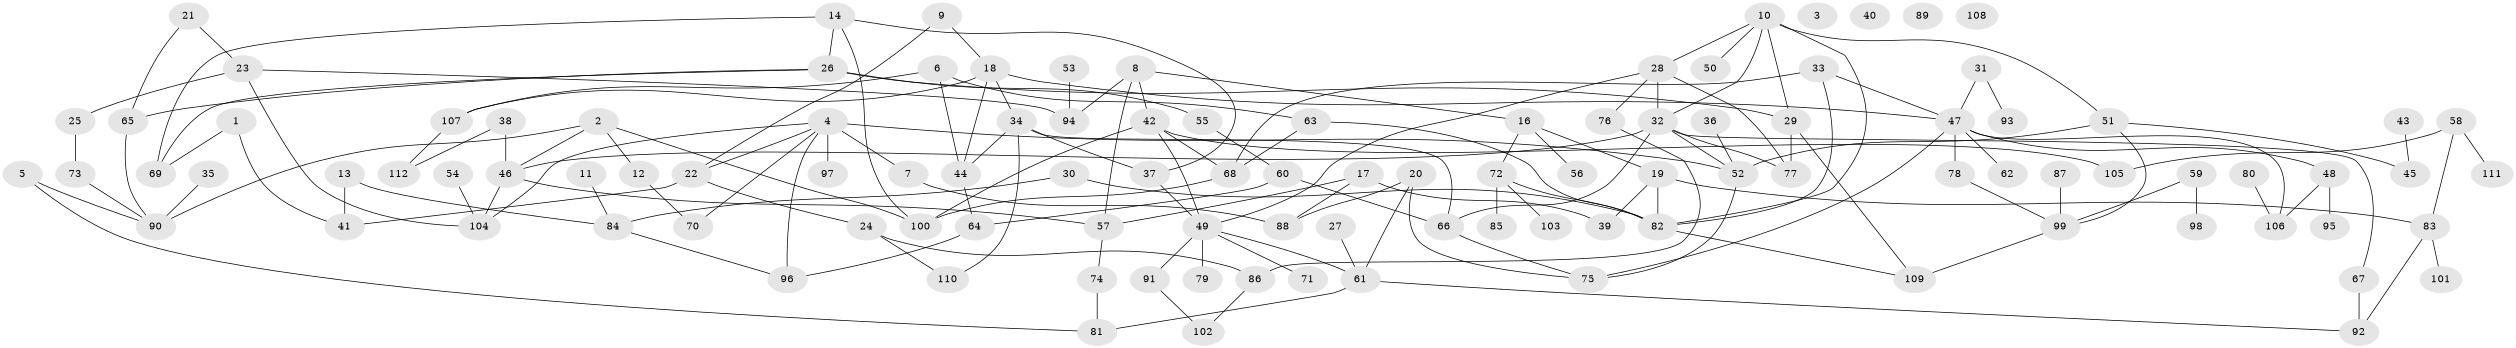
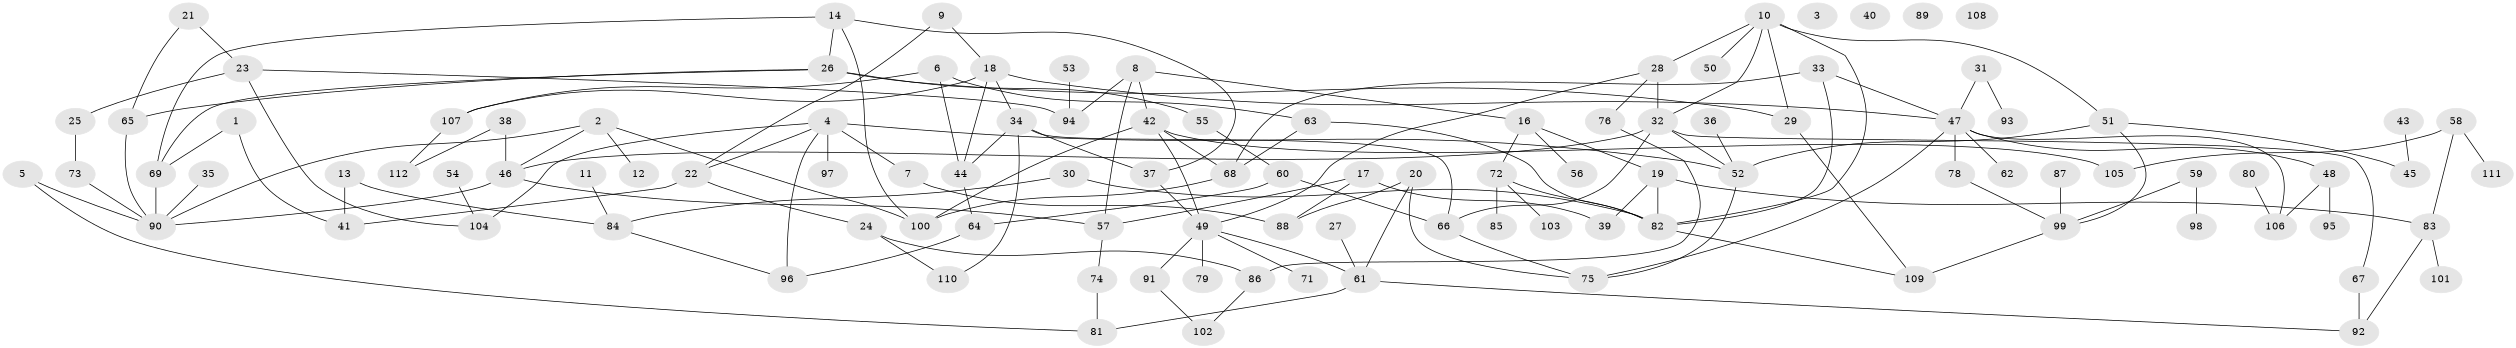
node "77": removed
edge "46" -- "104": now "46" -- "90"
edge "69" -- "90": added
node "70": removed
